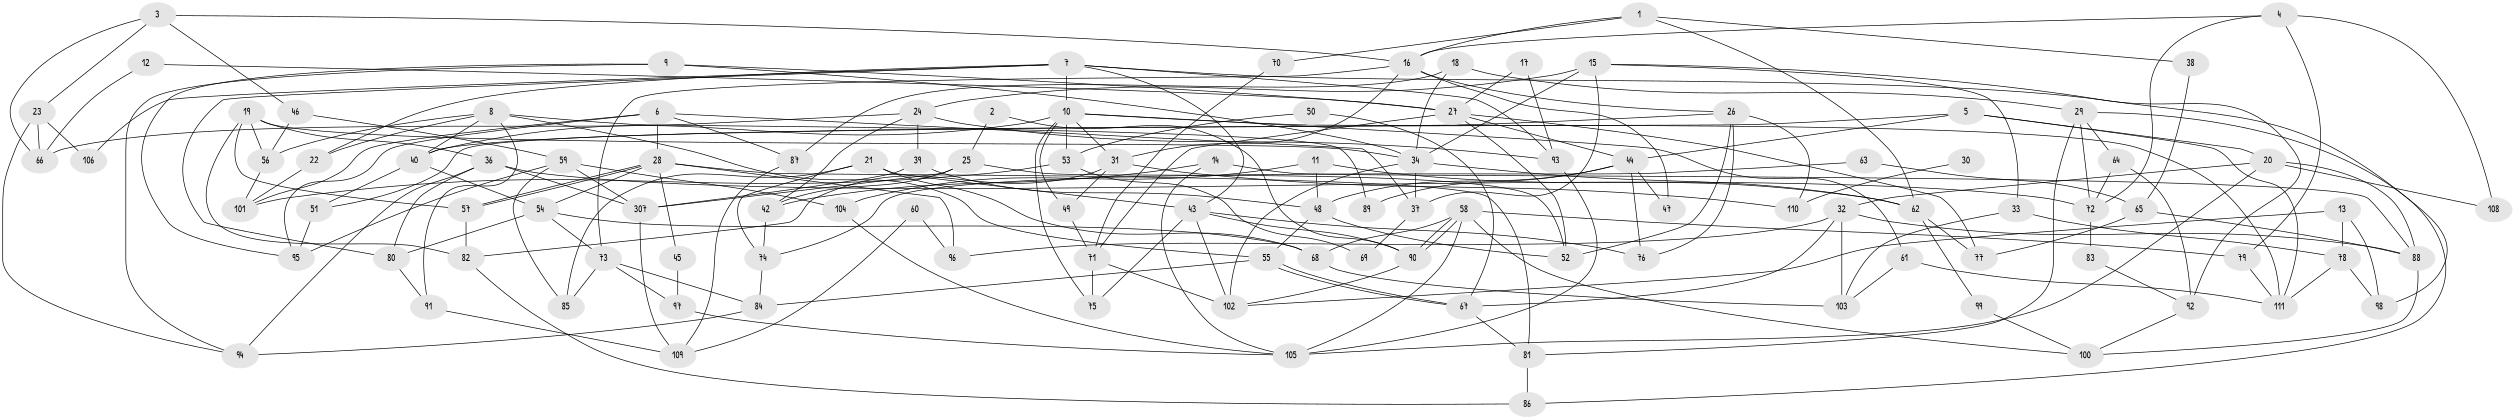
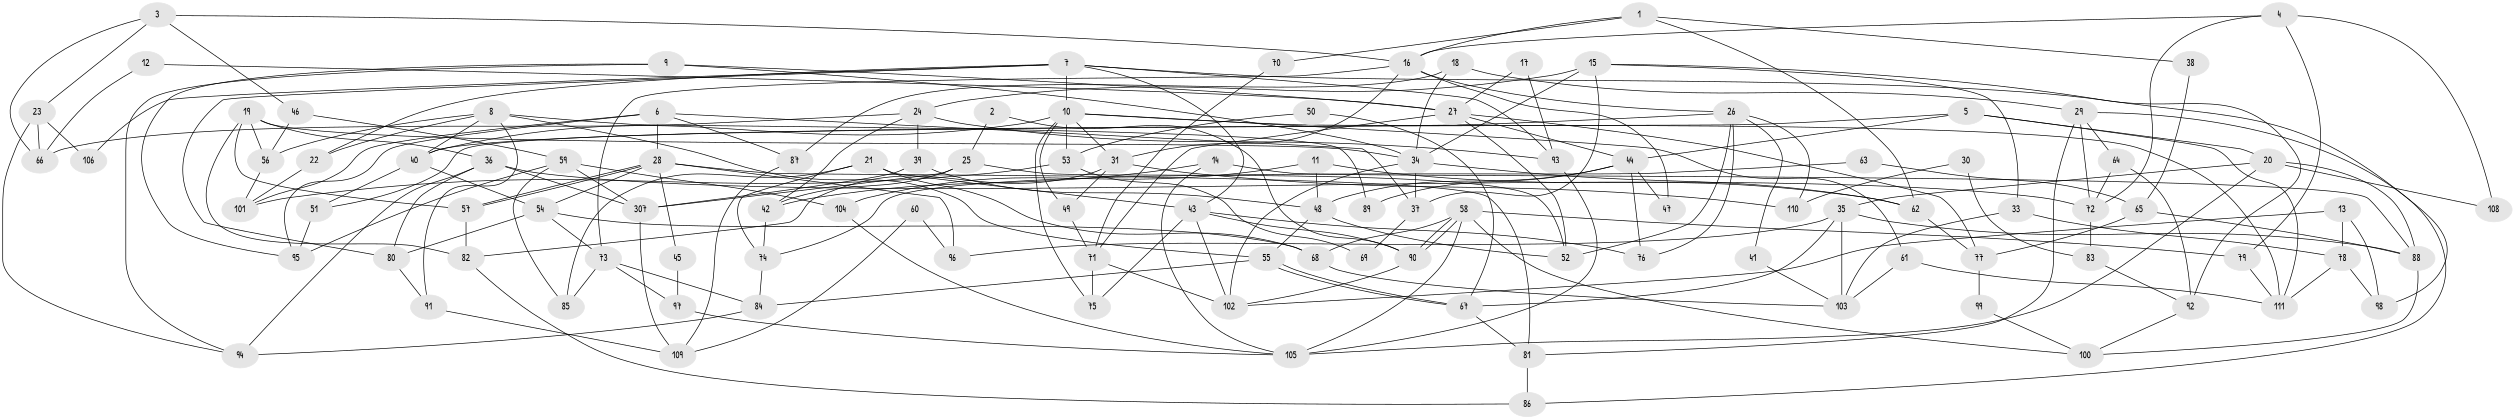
node "32": label "32" -> "35"
edge "30" -- "83": added
node "41": added
edge "62" -- "99": now "77" -- "99"
